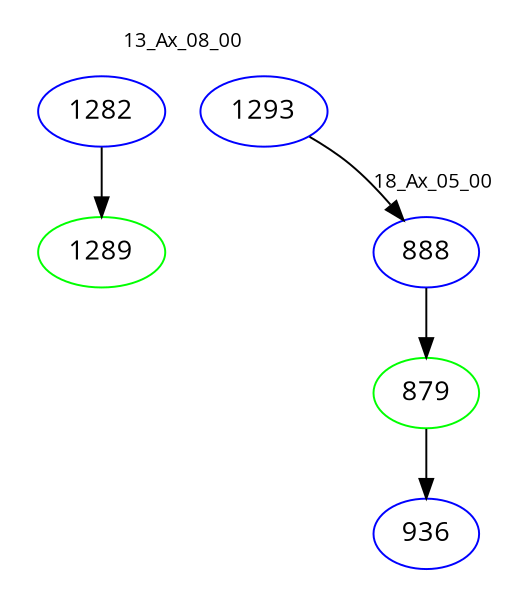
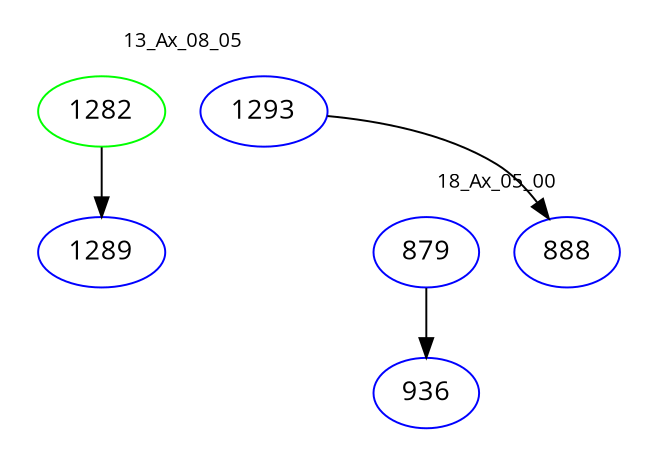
cluster "13_Ax_08_00": label "13_Ax_08_00" -> "13_Ax_08_05"
node "1282": color blue -> green
node "1289": color green -> blue
edge "888" -> "879": removed
node "879": color green -> blue
